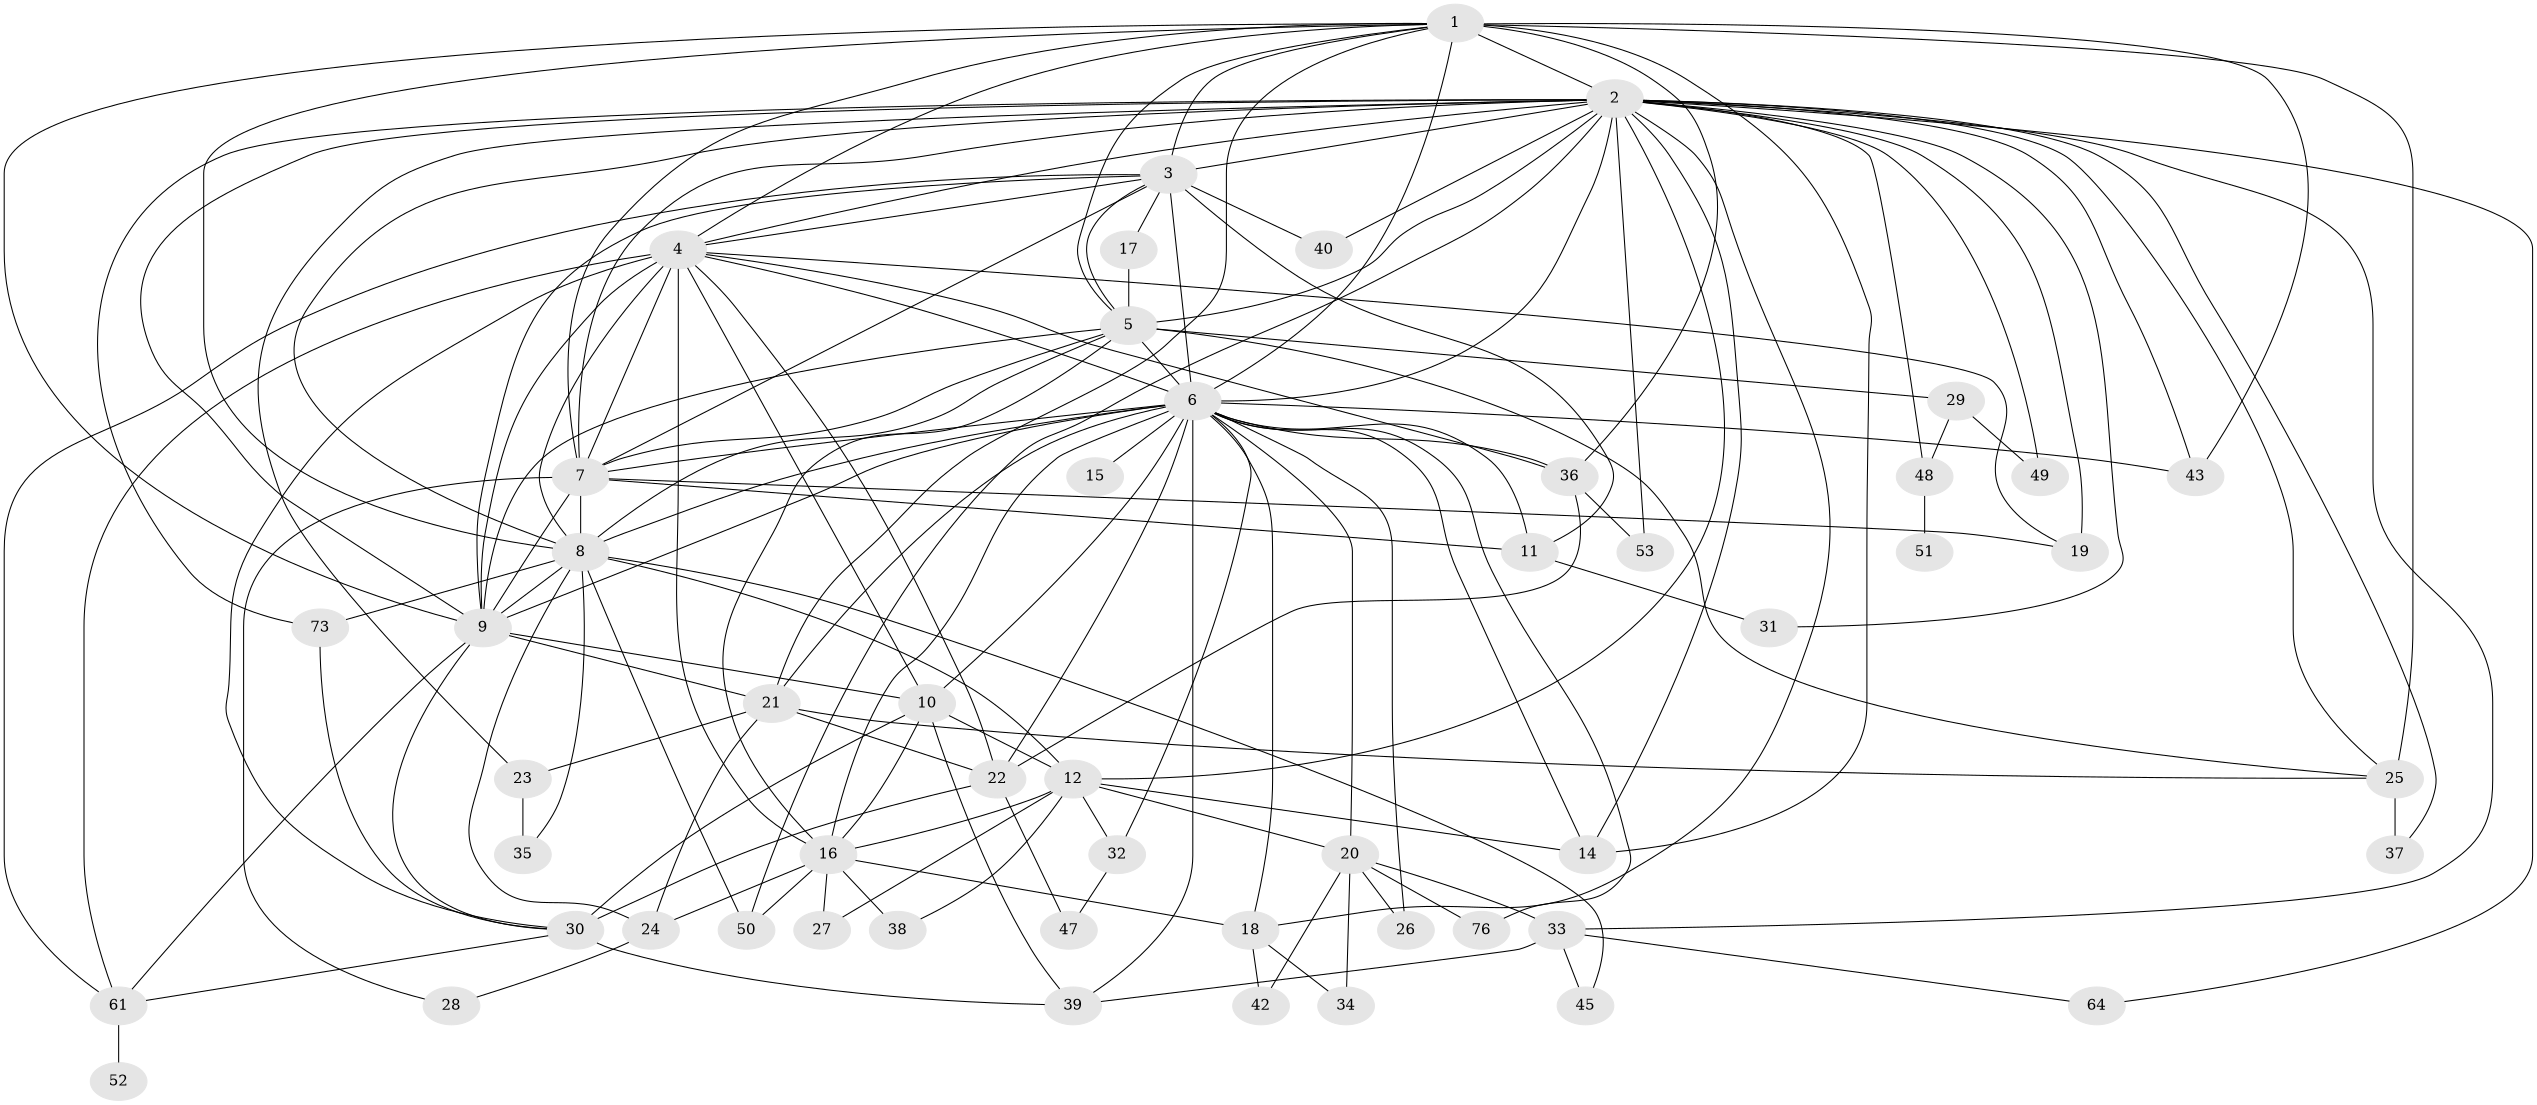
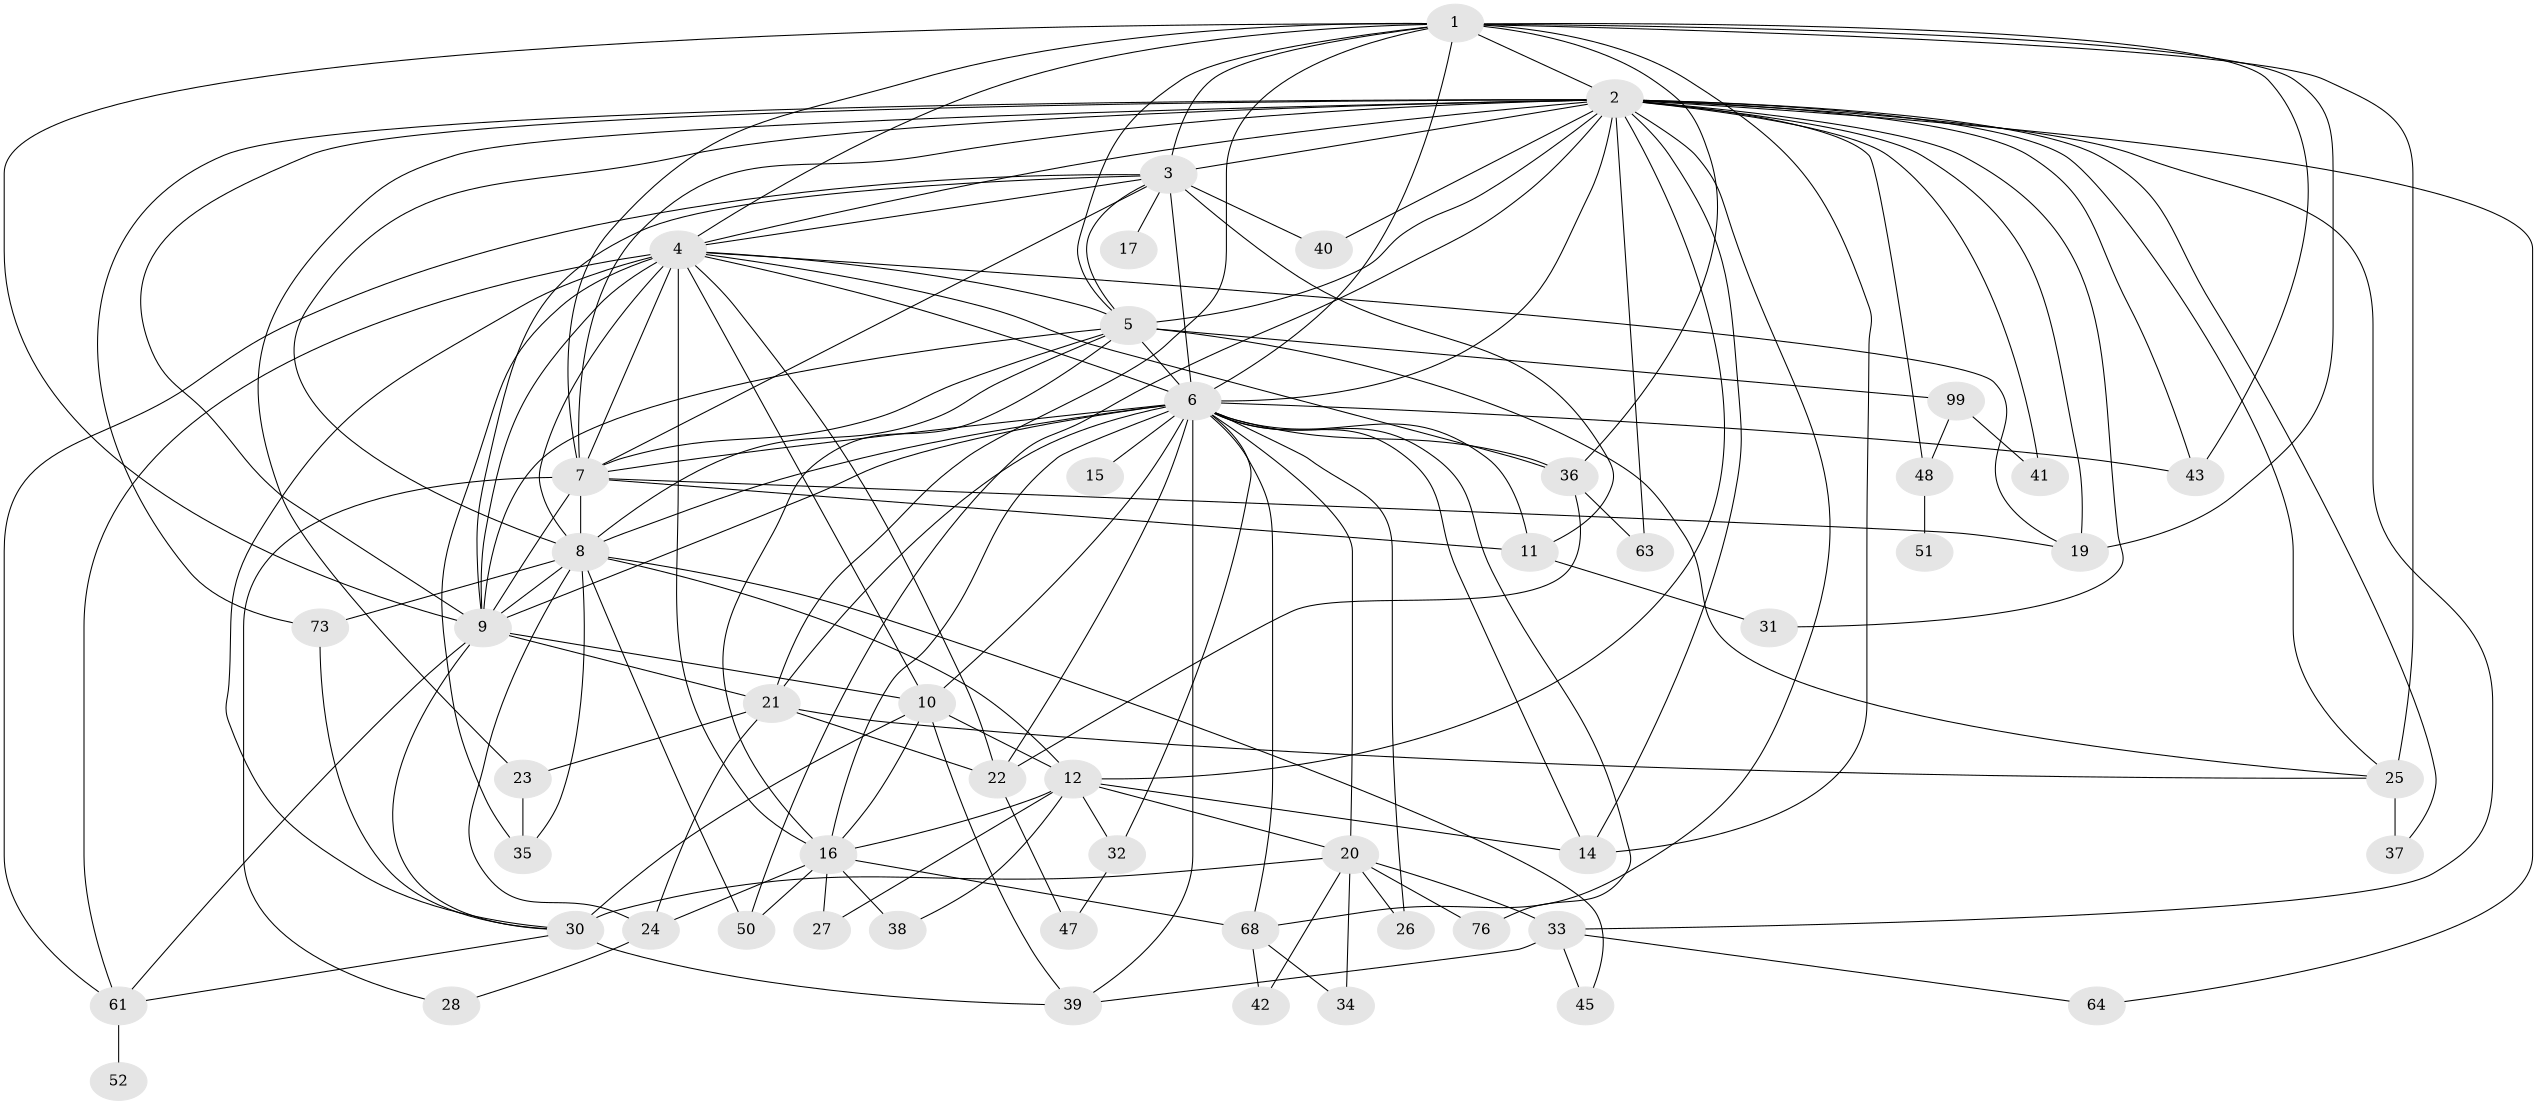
edge "1" -- "8": now "1" -- "19"
edge "17" -- "5": now "4" -- "5"
node "29": label "29" -> "99"
node "49": label "49" -> "41"
edge "4" -- "35": added
node "53": label "53" -> "63"
edge "22" -- "30": now "20" -- "30"
node "18": label "18" -> "68"
